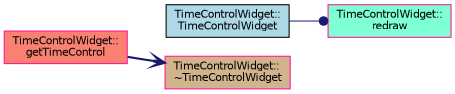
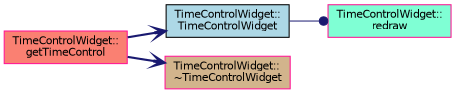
edge "TimeControlWidget:: getTimeControl" -> "TimeControlWidget:: TimeControlWidget": added
